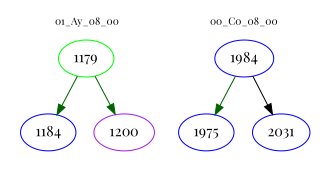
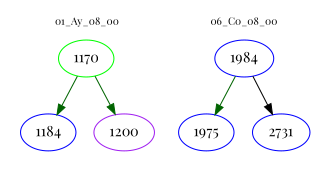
cluster "00_C0_08_00": label "00_C0_08_00" -> "06_C0_08_00"
node "1179": label "1179" -> "1170"
node "2031": label "2031" -> "2731"
